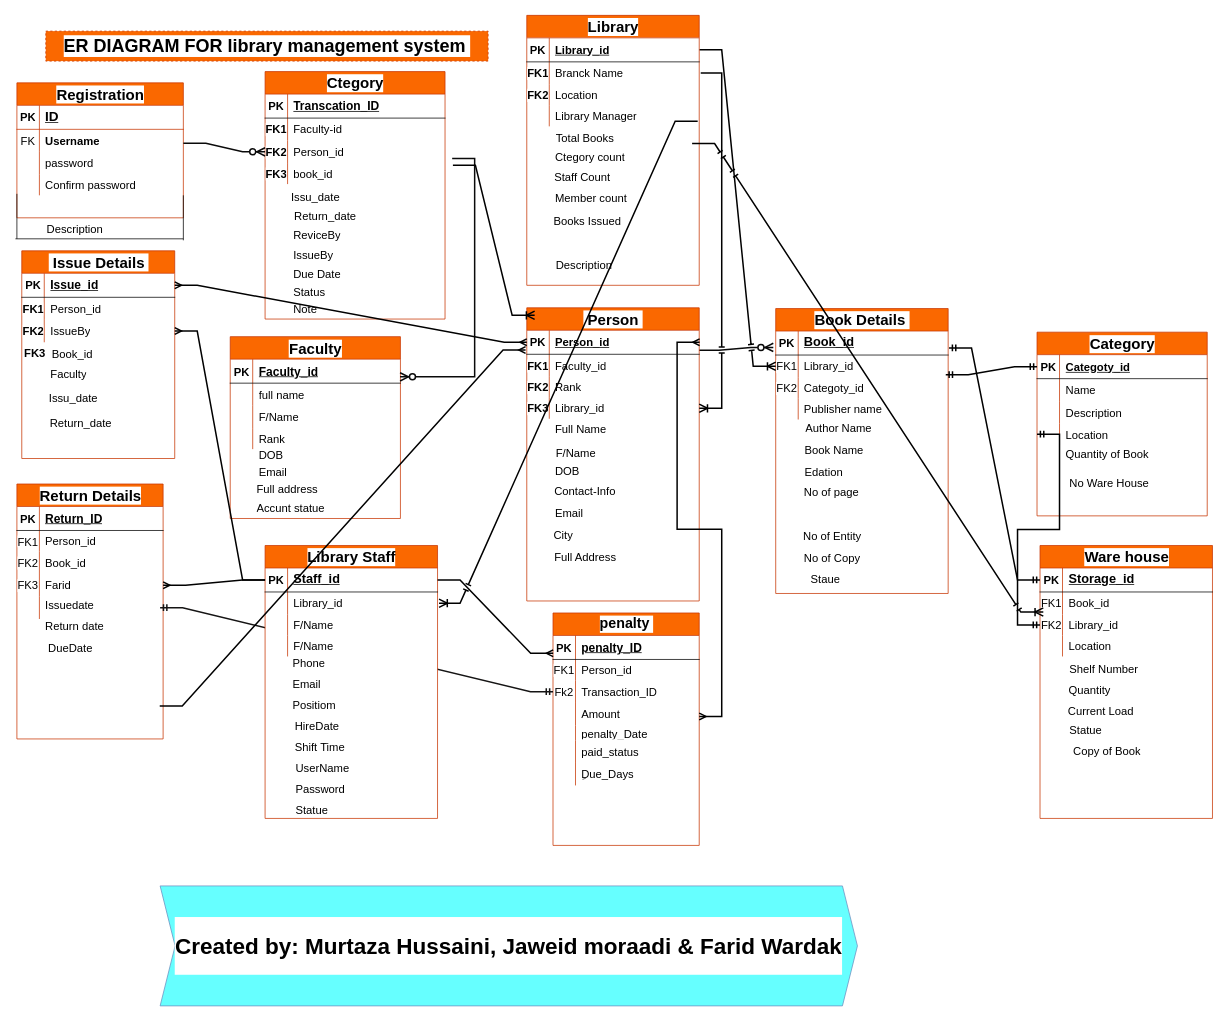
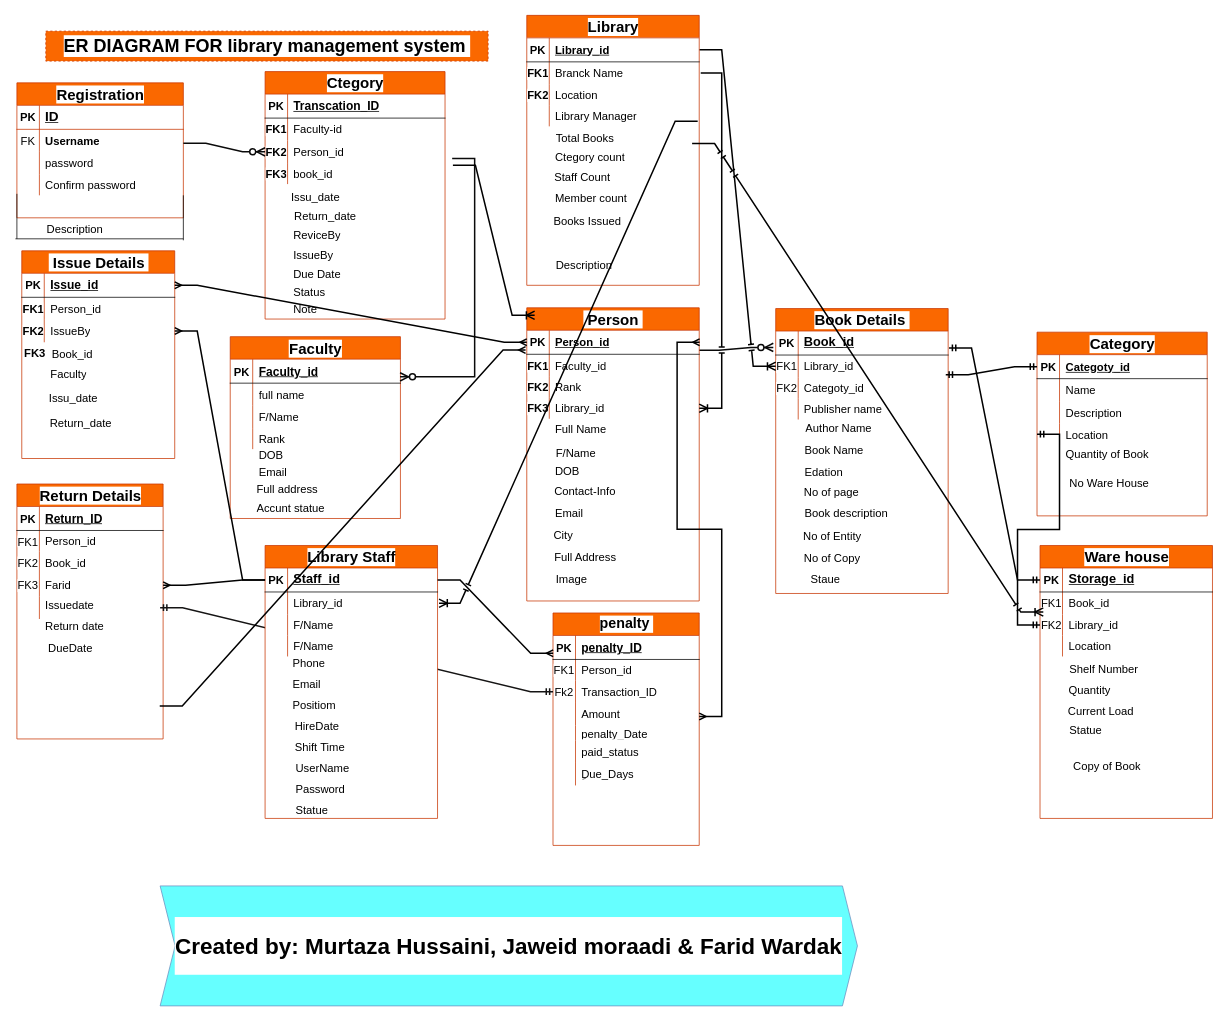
node "Book description": added
node "Image": added
node "Copy of Book": moved (1134, 751) -> (1134, 766)
